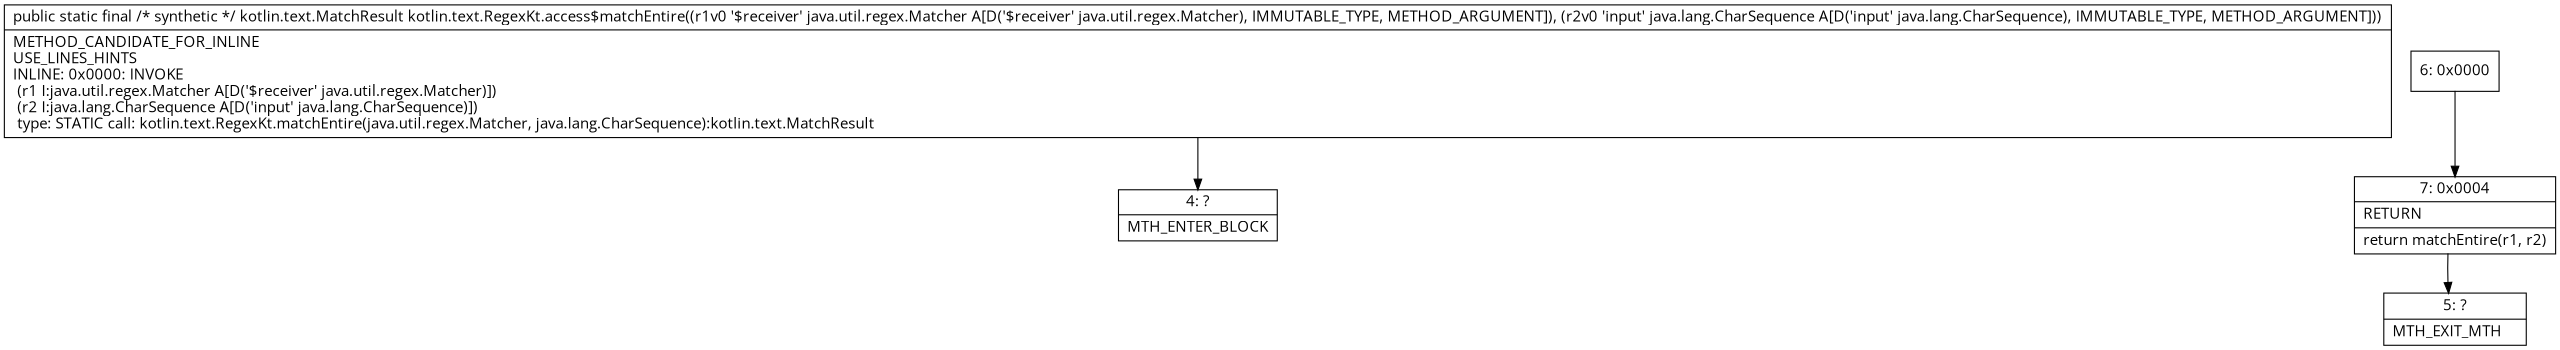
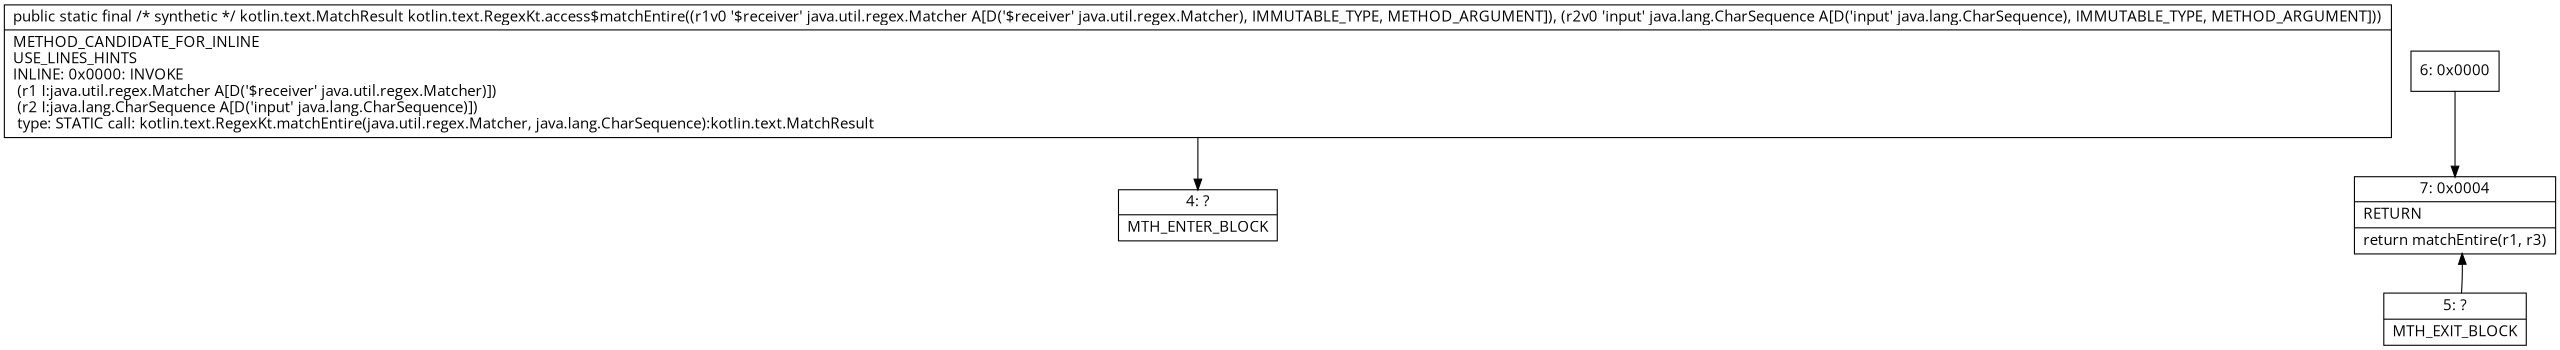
node "7: 0x0004": text "return matchEntire(r1, r2)" -> "return matchEntire(r1, r3)"
edge "7: 0x0004" -> "5: ?": reversed
node "5: ?": text "MTH_EXIT_MTH" -> "MTH_EXIT_BLOCK"
